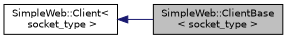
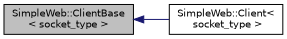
edge "SimpleWeb::ClientBase < socket_type >" -> "SimpleWeb::Client< socket_type >": reversed
